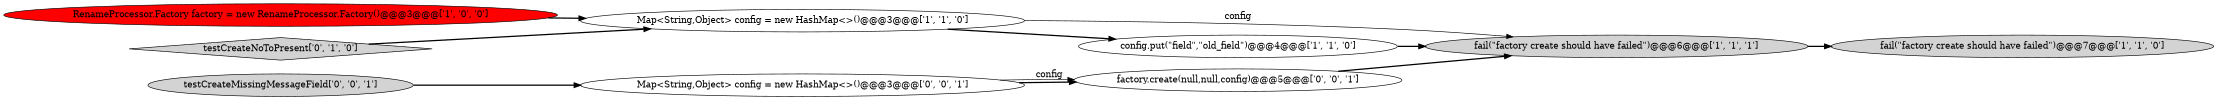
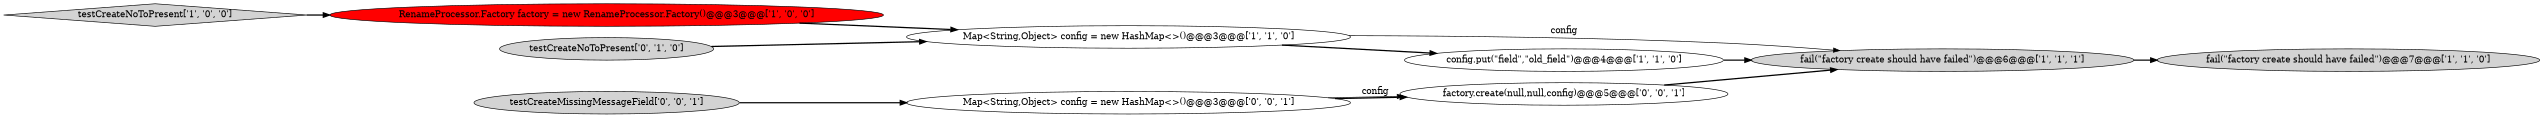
node "testCreateNoToPresent['1', '0', '0']": added
node "testCreateNoToPresent['0', '1', '0']": shape diamond -> ellipse
